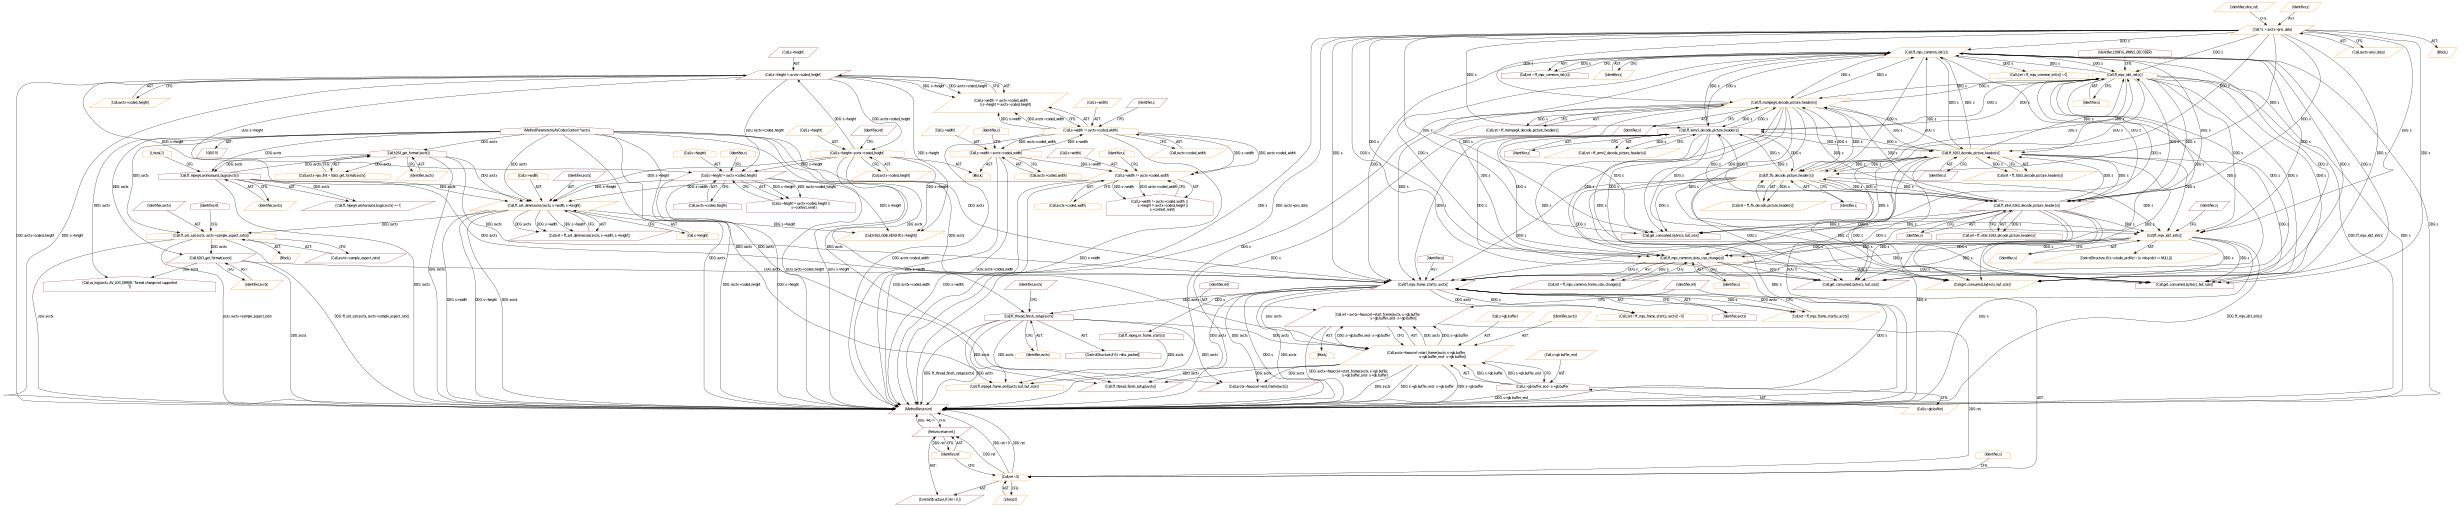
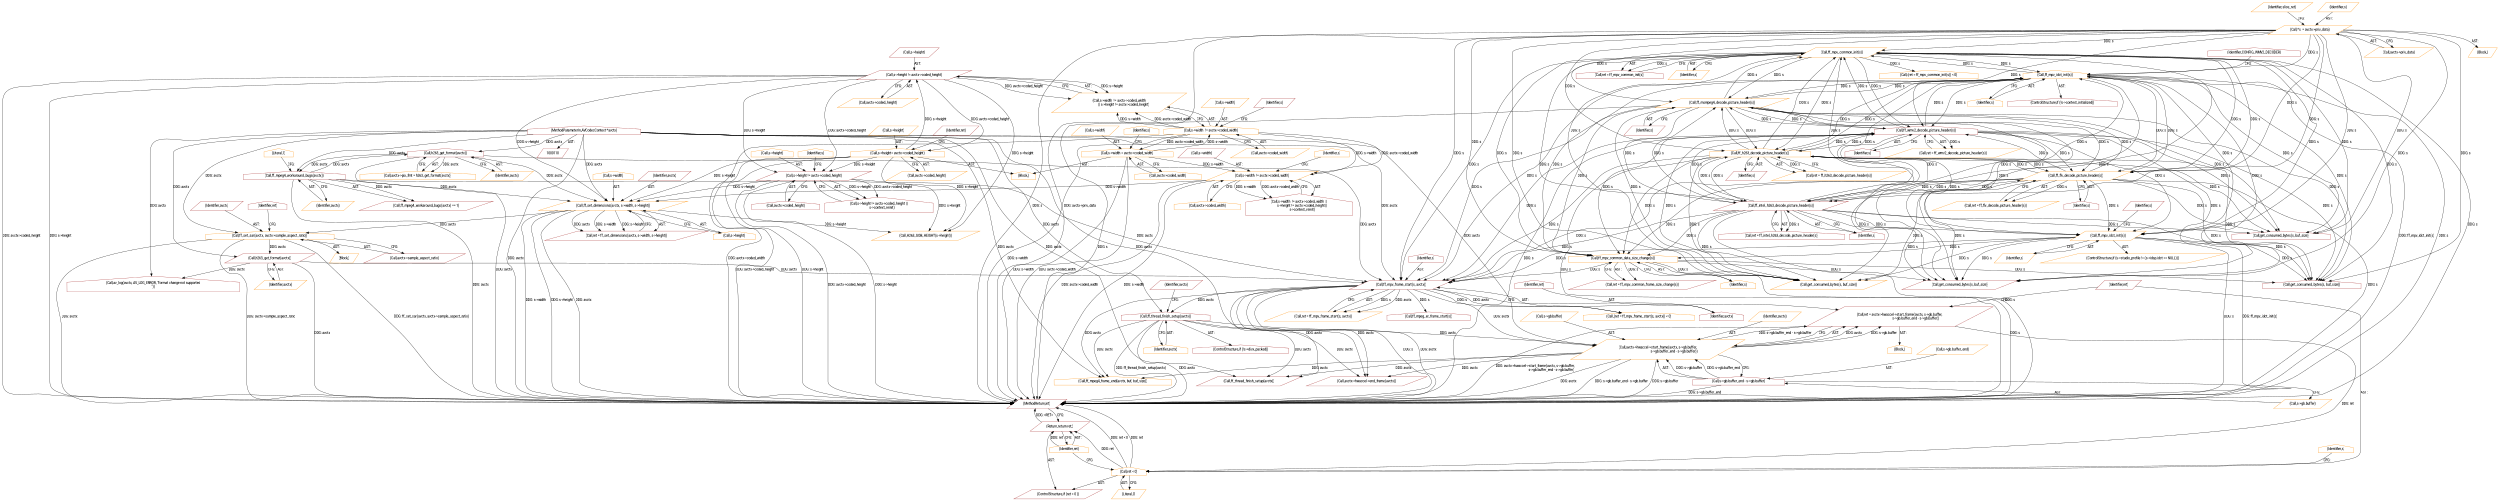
node "(ControlStructure,if (!s->context_initialized))": added
node "(Call,ret = ff_msmpeg4_decode_picture_header(s))": removed
edge "(Call,ff_mpeg_er_frame_start(s))" -> "(Call,ff_mpeg4_frame_end(avctx, buf, buf_size))": now "(Call,ff_mpv_frame_start(s, avctx))" -> "(Call,ff_mpeg4_frame_end(avctx, buf, buf_size))"
